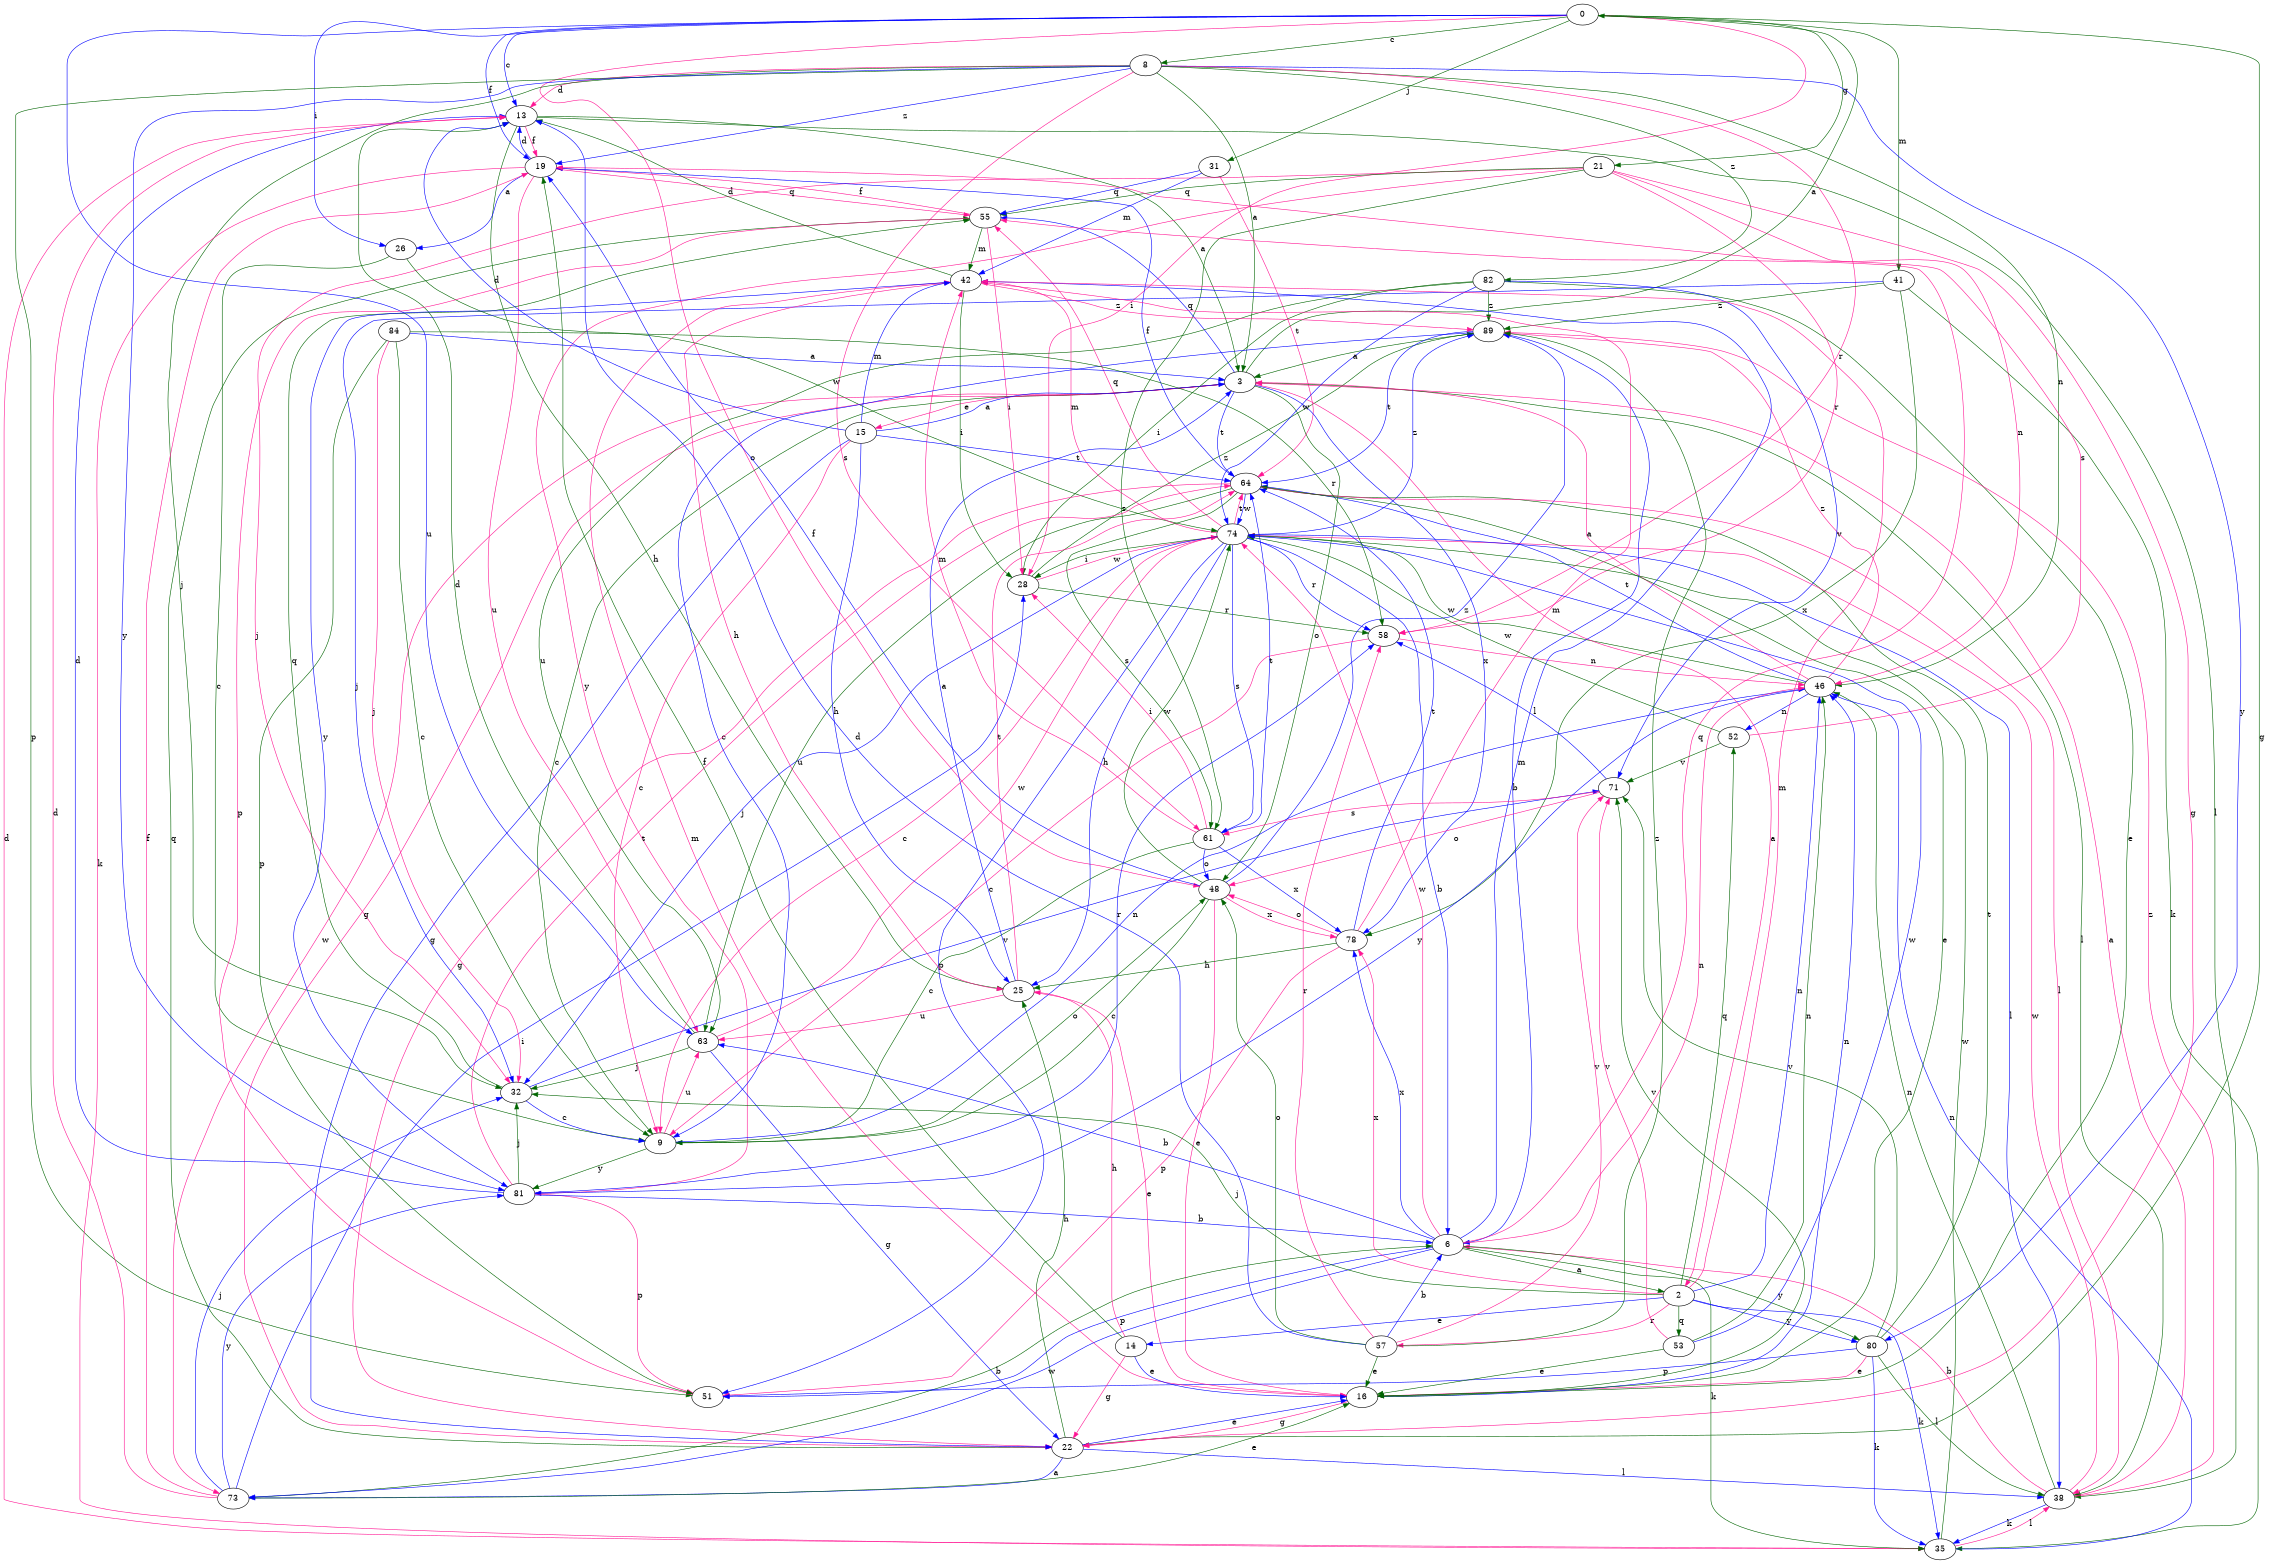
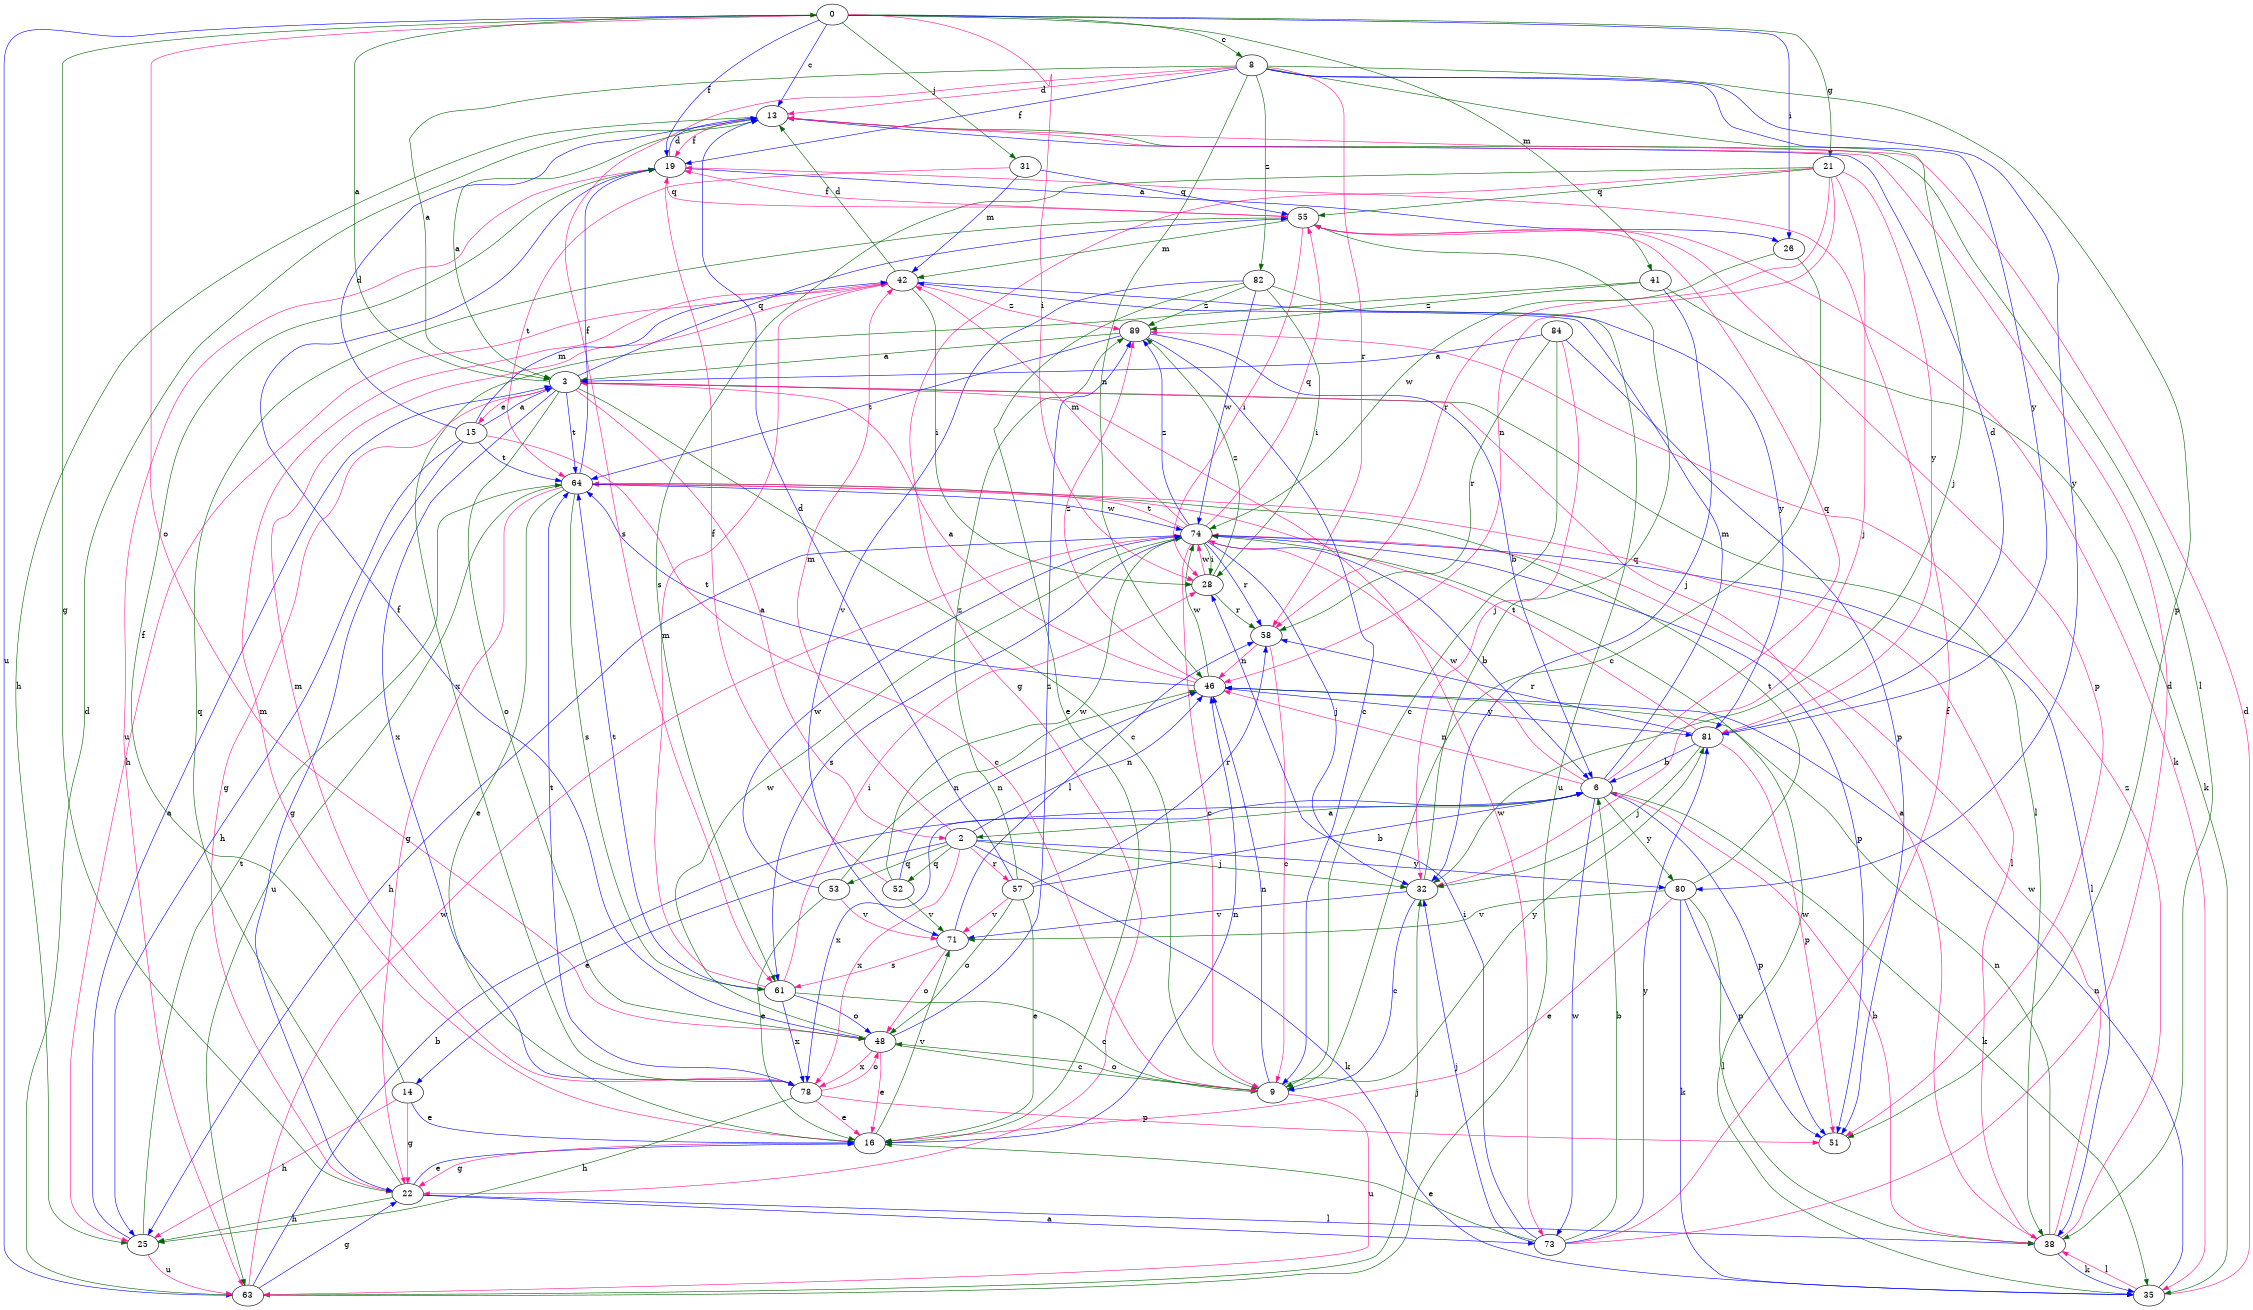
edge "8" -> "19": label "z" -> "f"
edge "52" -> "19": label "s" -> "f"
edge "25" -> "64": color deeppink -> darkgreen
edge "46" -> "52": reversed
edge "84" -> "51": color darkgreen -> blue
edge "57" -> "58": color deeppink -> blue
edge "6" -> "63": reversed
edge "25" -> "16": now "78" -> "16"
edge "19" -> "35": now "55" -> "35"
